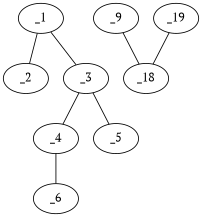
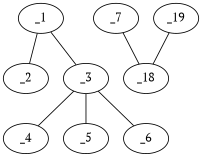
node "_9": label "_9" -> "_7"
edge "_4" -- "_6": now "_3" -- "_6"
